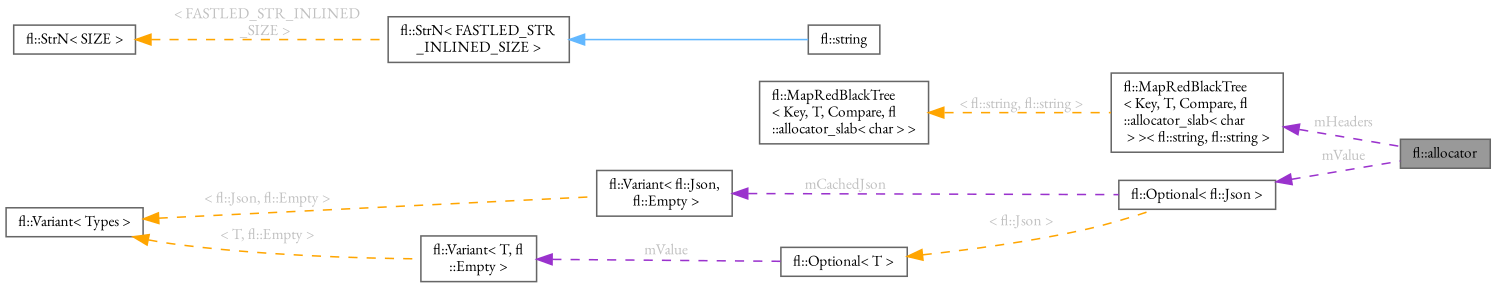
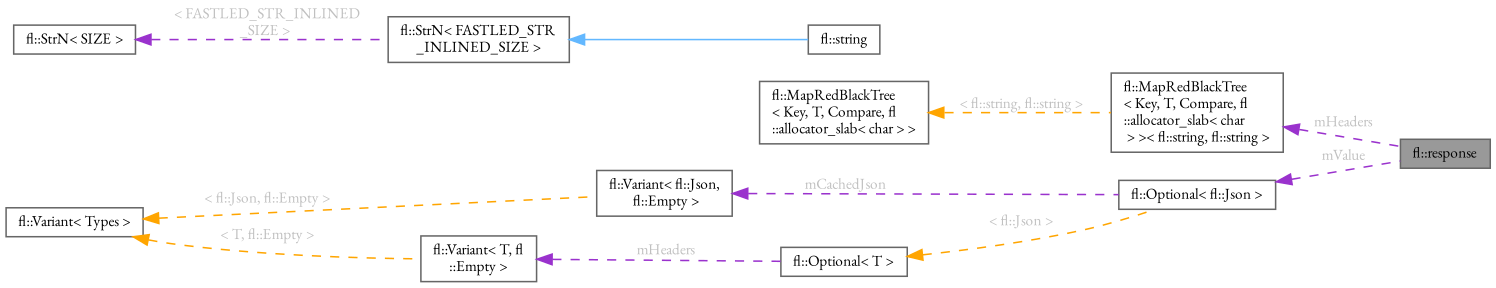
edge "fl::StrN< FASTLED_STR _INLINED_SIZE >" -> "fl::StrN< SIZE >": color orange -> darkorchid3
node "fl::allocator": label "fl::allocator" -> "fl::response"
edge "fl::Optional< T >" -> "fl::Variant< T, fl ::Empty >": label " mValue" -> " mHeaders"
